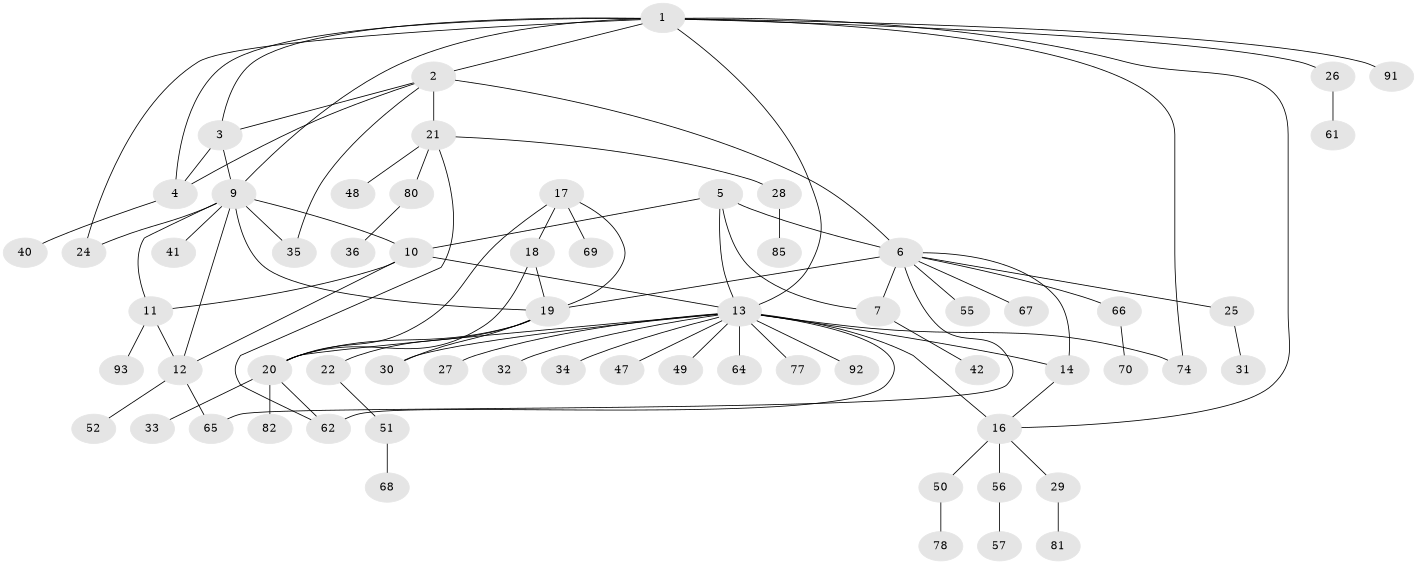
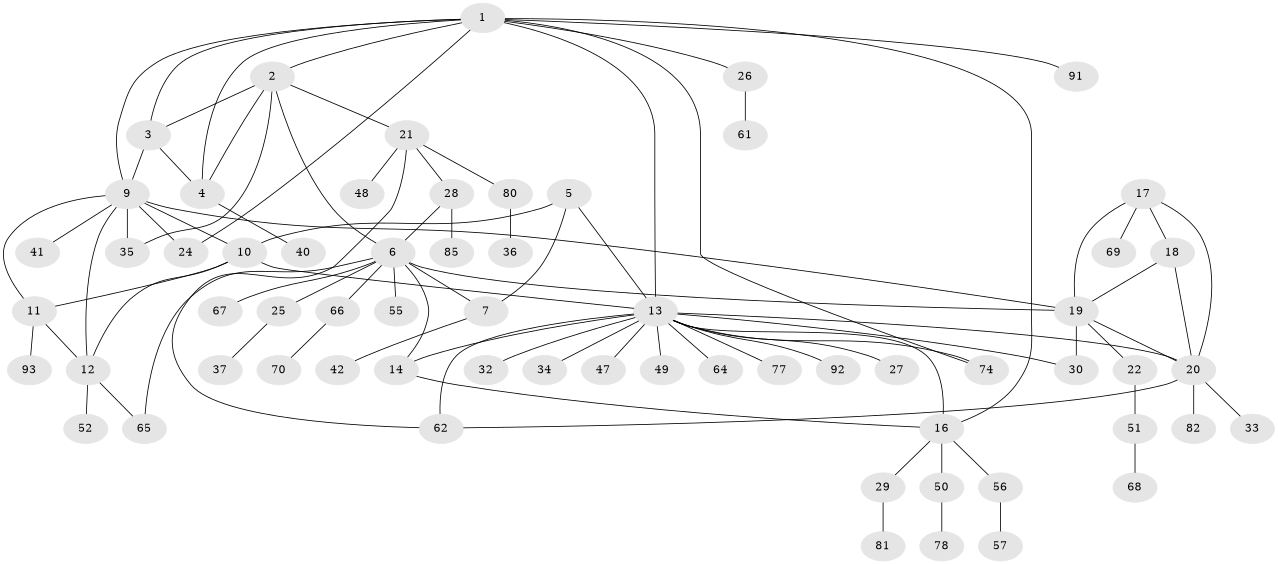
edge "5" -- "6": now "28" -- "6"
node "31": label "31" -> "37"
